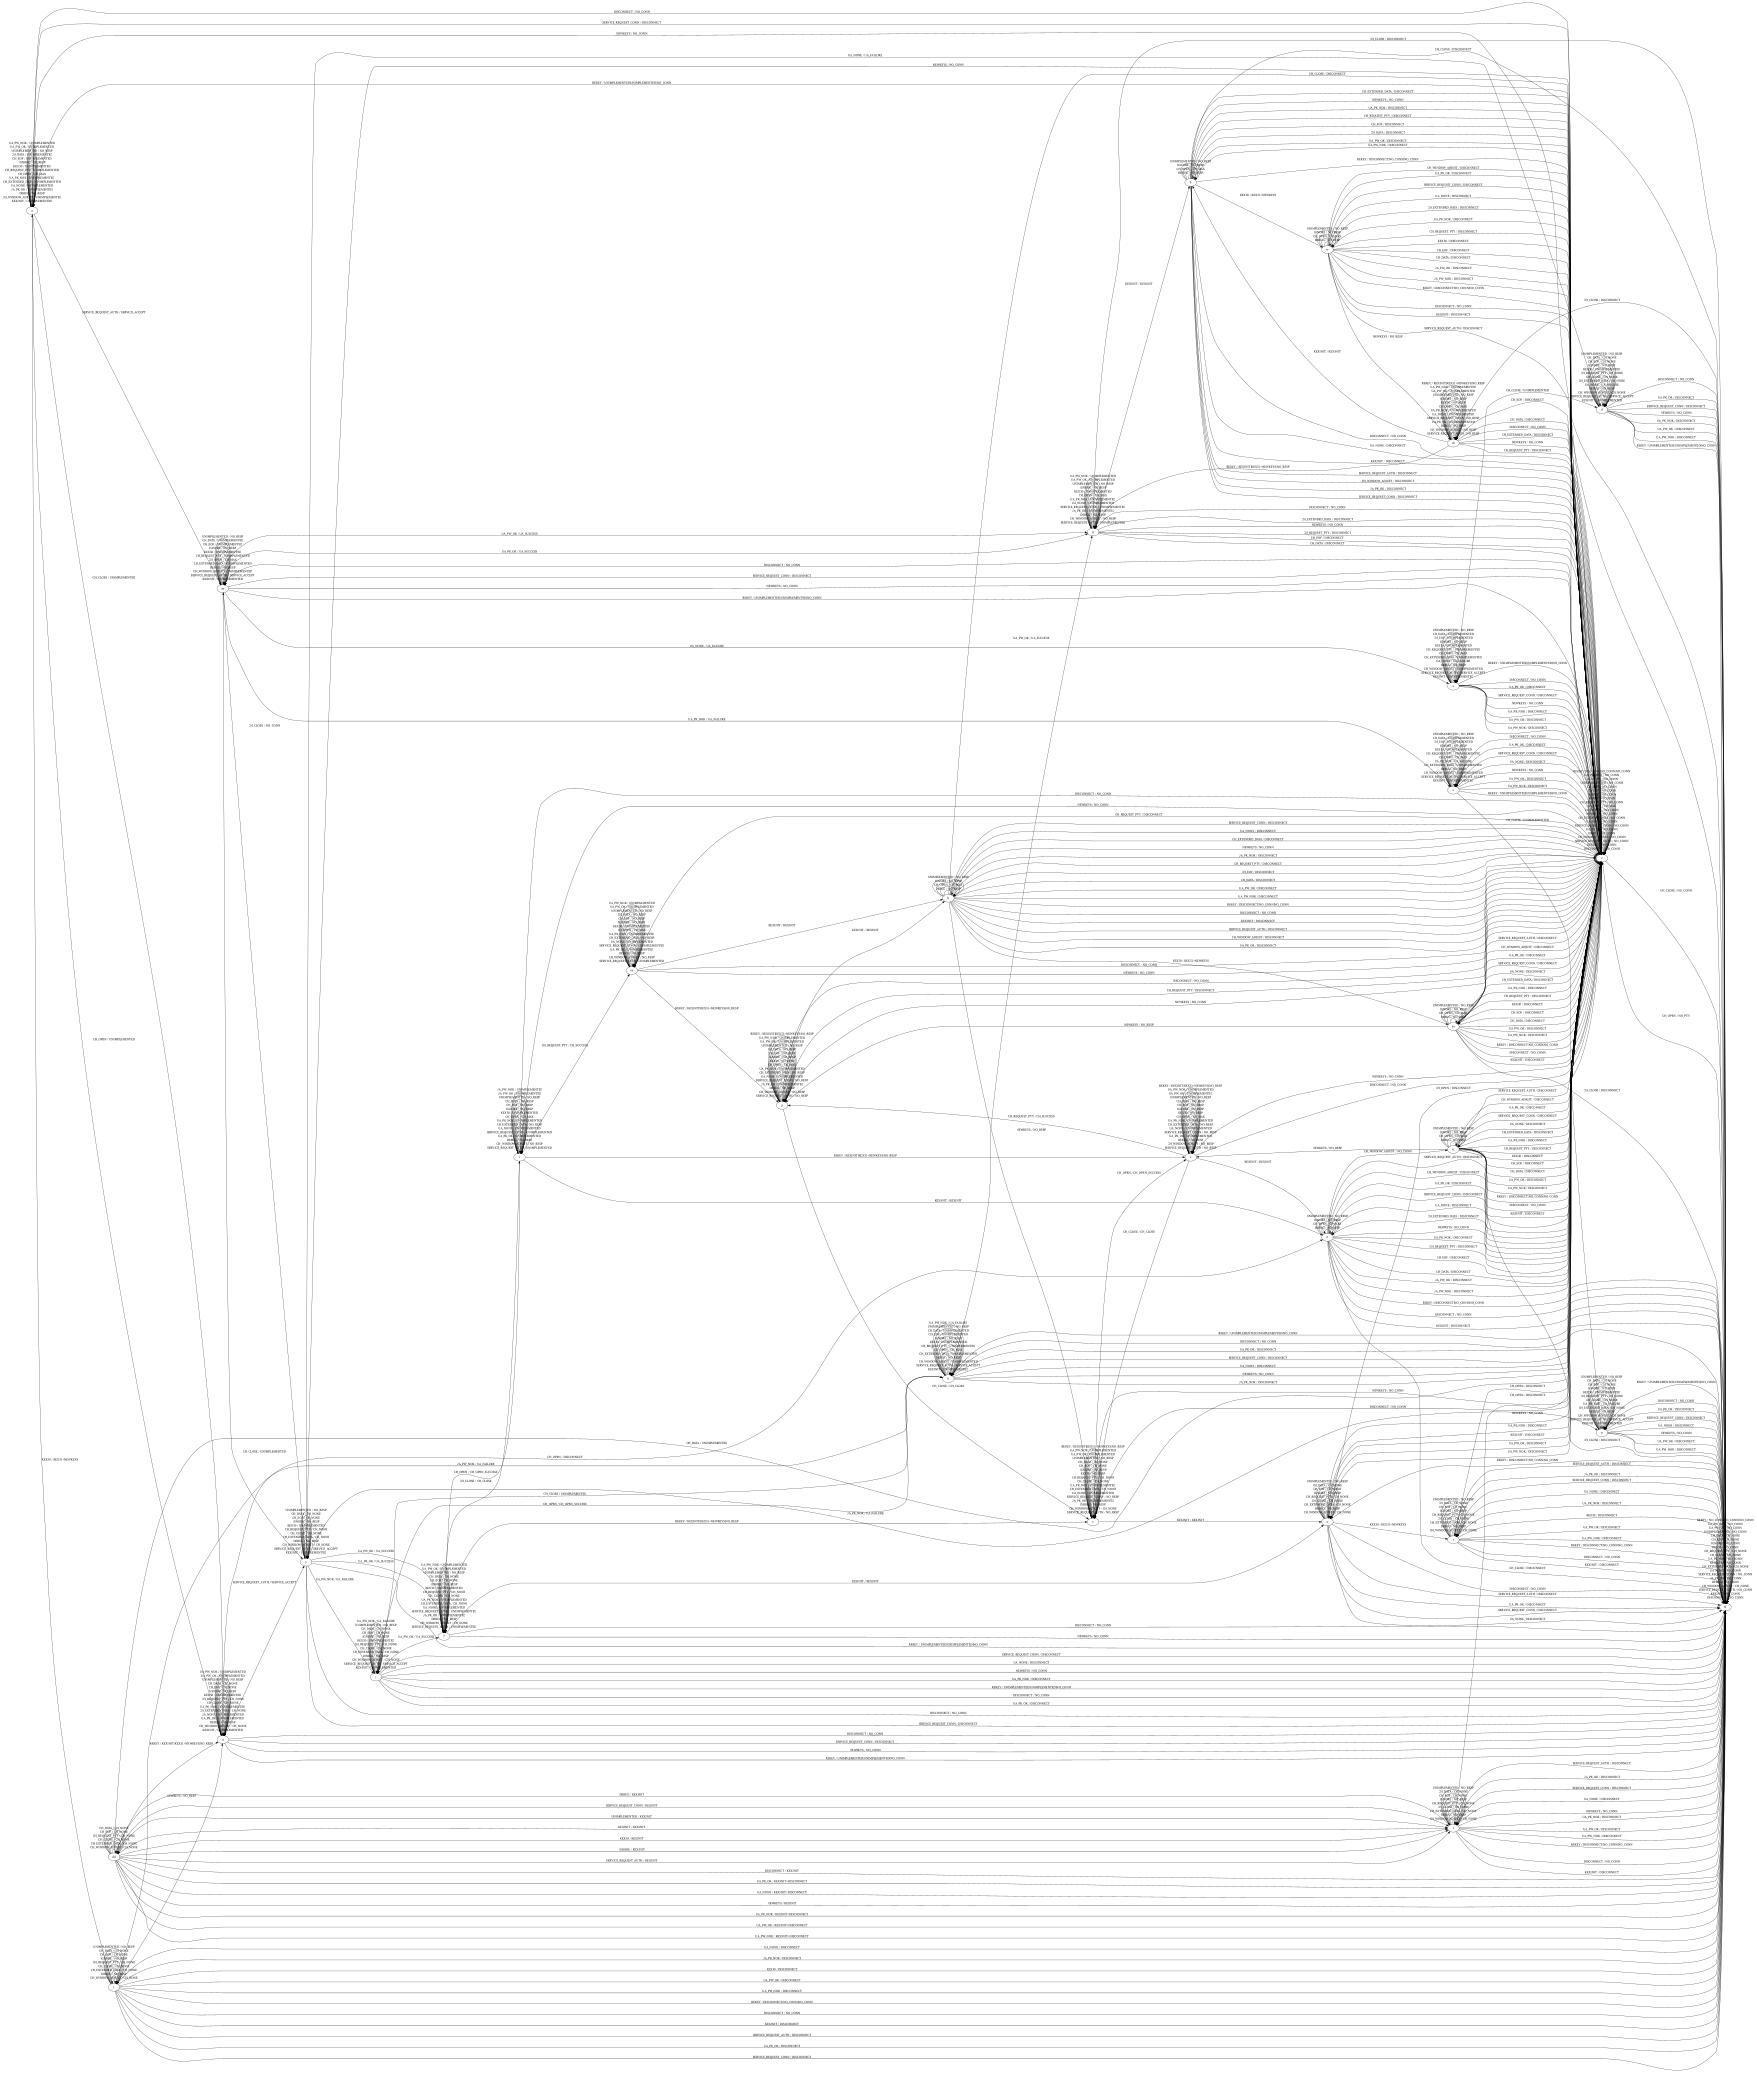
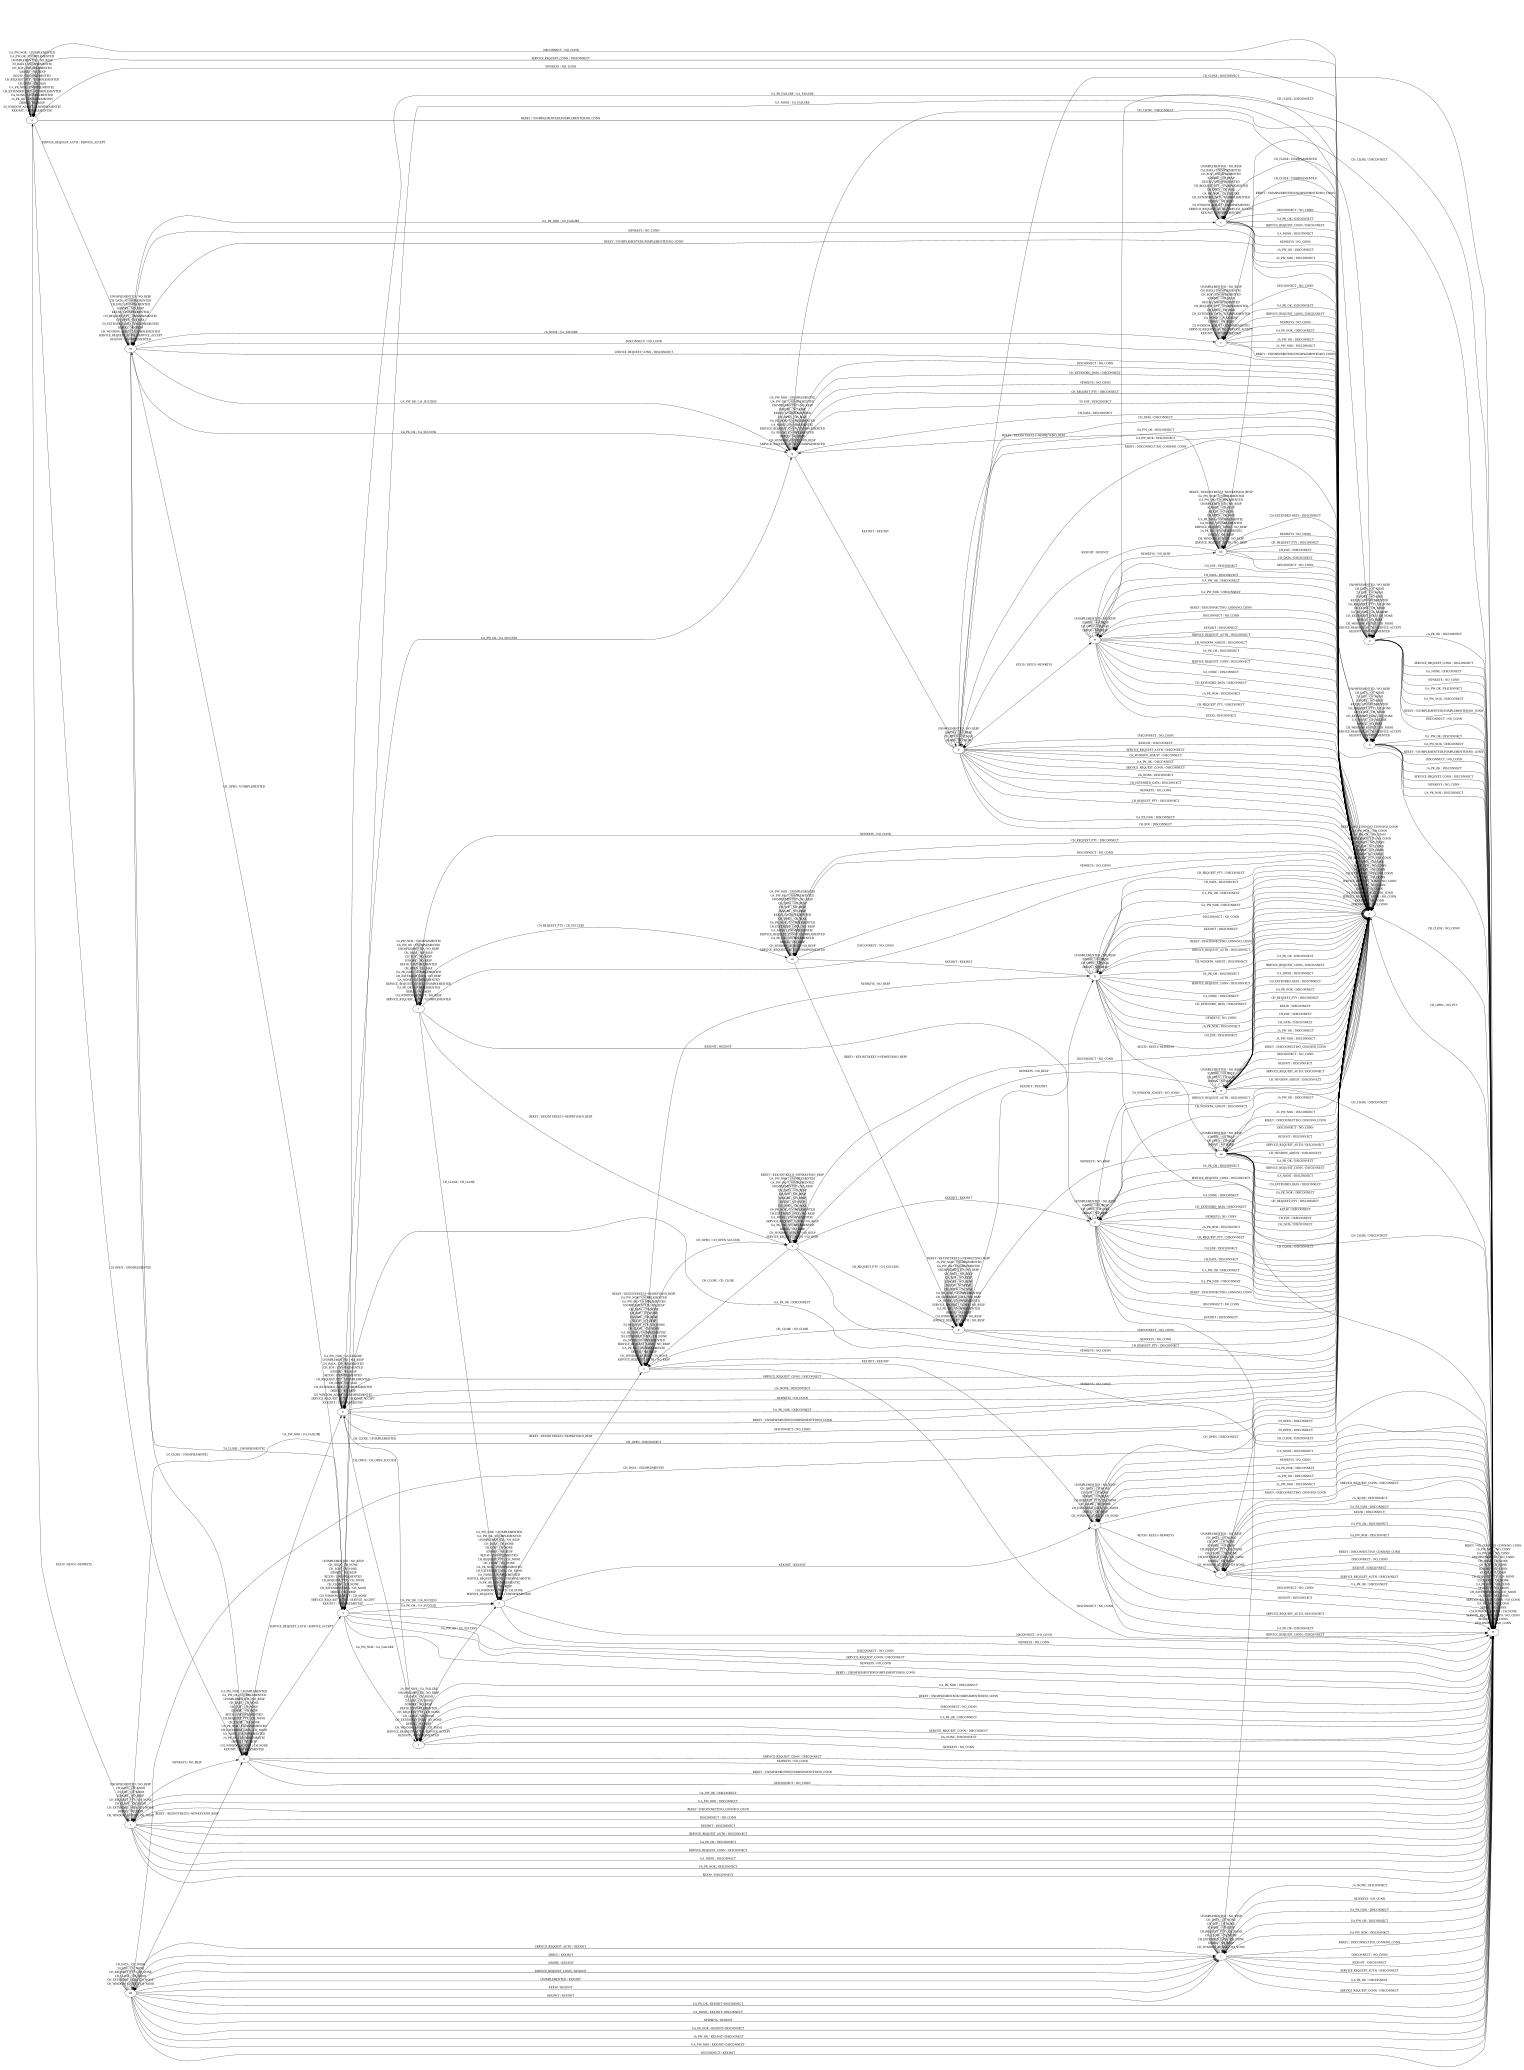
edge "w" -> "ff": added, label "CH_CLOSE / DISCONNECT"
edge "y" -> "m": label "CH_CLOSE / NO_CONN" -> "CH_OPEN / UNIMPLEMENTED"
edge "a" -> "q": now "m" -> "q"
edge "f" -> "i": removed, label "CH_OPEN / CH_OPEN_SUCCESS"
edge "t" -> "n": now "t" -> "c"
edge "y" -> "u": label "UA_PK_NOK / UA_FAILURE" -> "UA_PK_FAILURE / UA_FAILURE"
